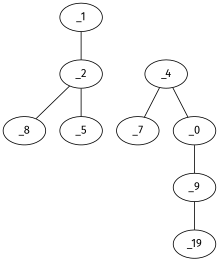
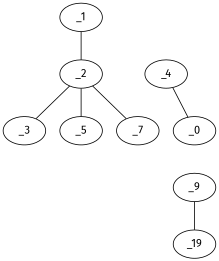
edge "_4" -- "_7": now "_2" -- "_7"
node "_8": label "_8" -> "_3"
edge "_0" -- "_9": removed
